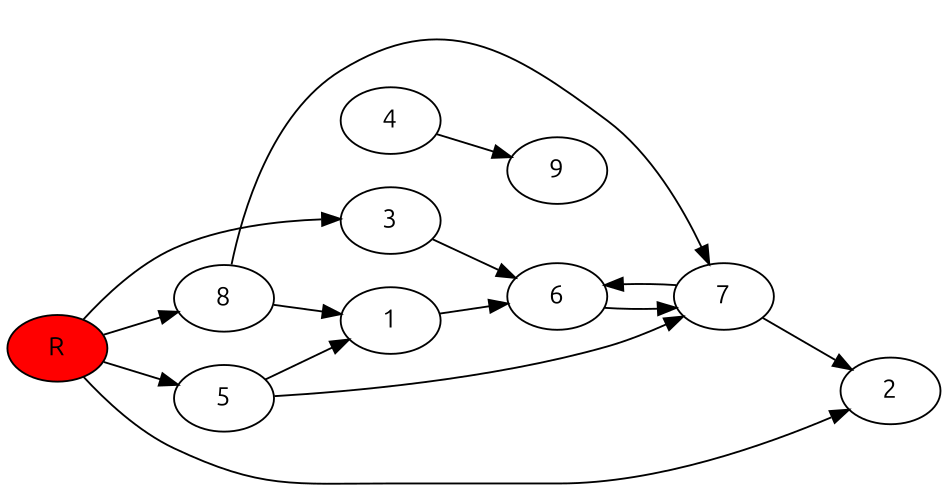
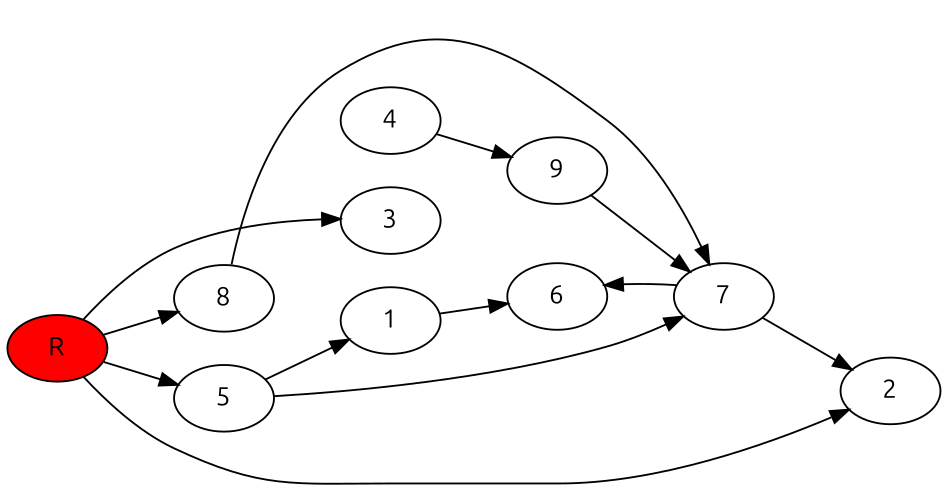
edge "3" -> "6": removed
edge "8" -> "1": removed
edge "6" -> "7": now "9" -> "7"
